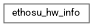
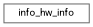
node "ethosu_hw_info": label "ethosu_hw_info" -> "info_hw_info"
